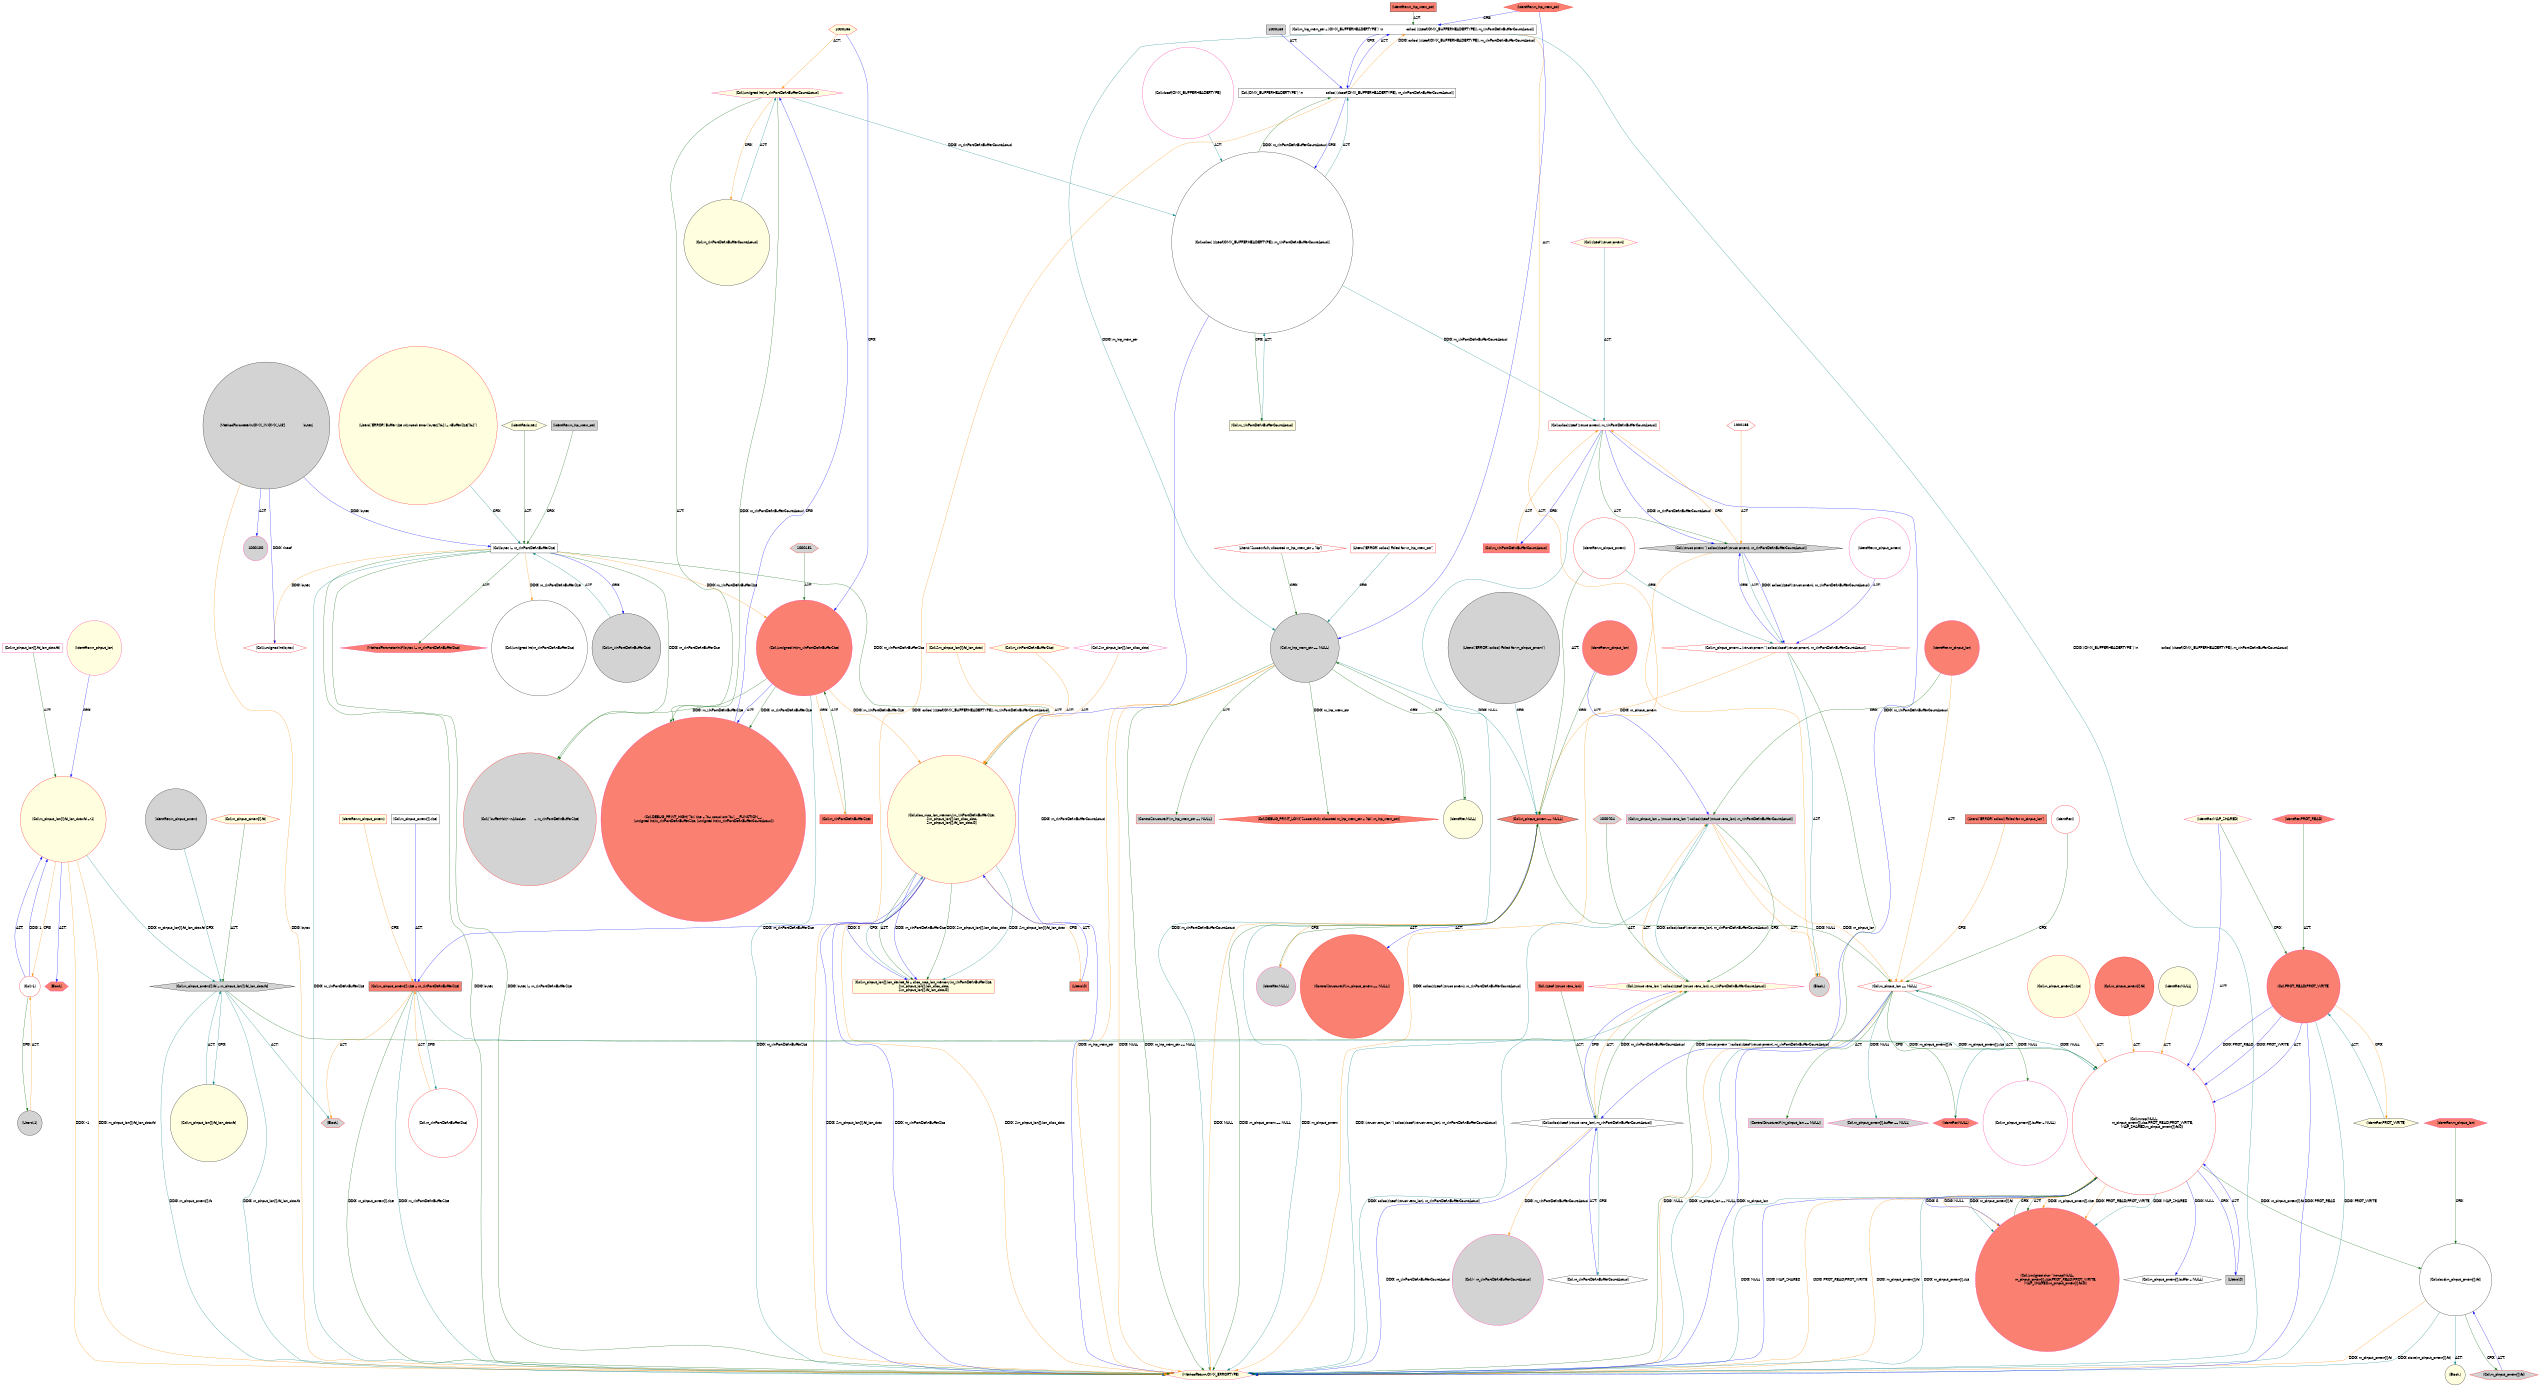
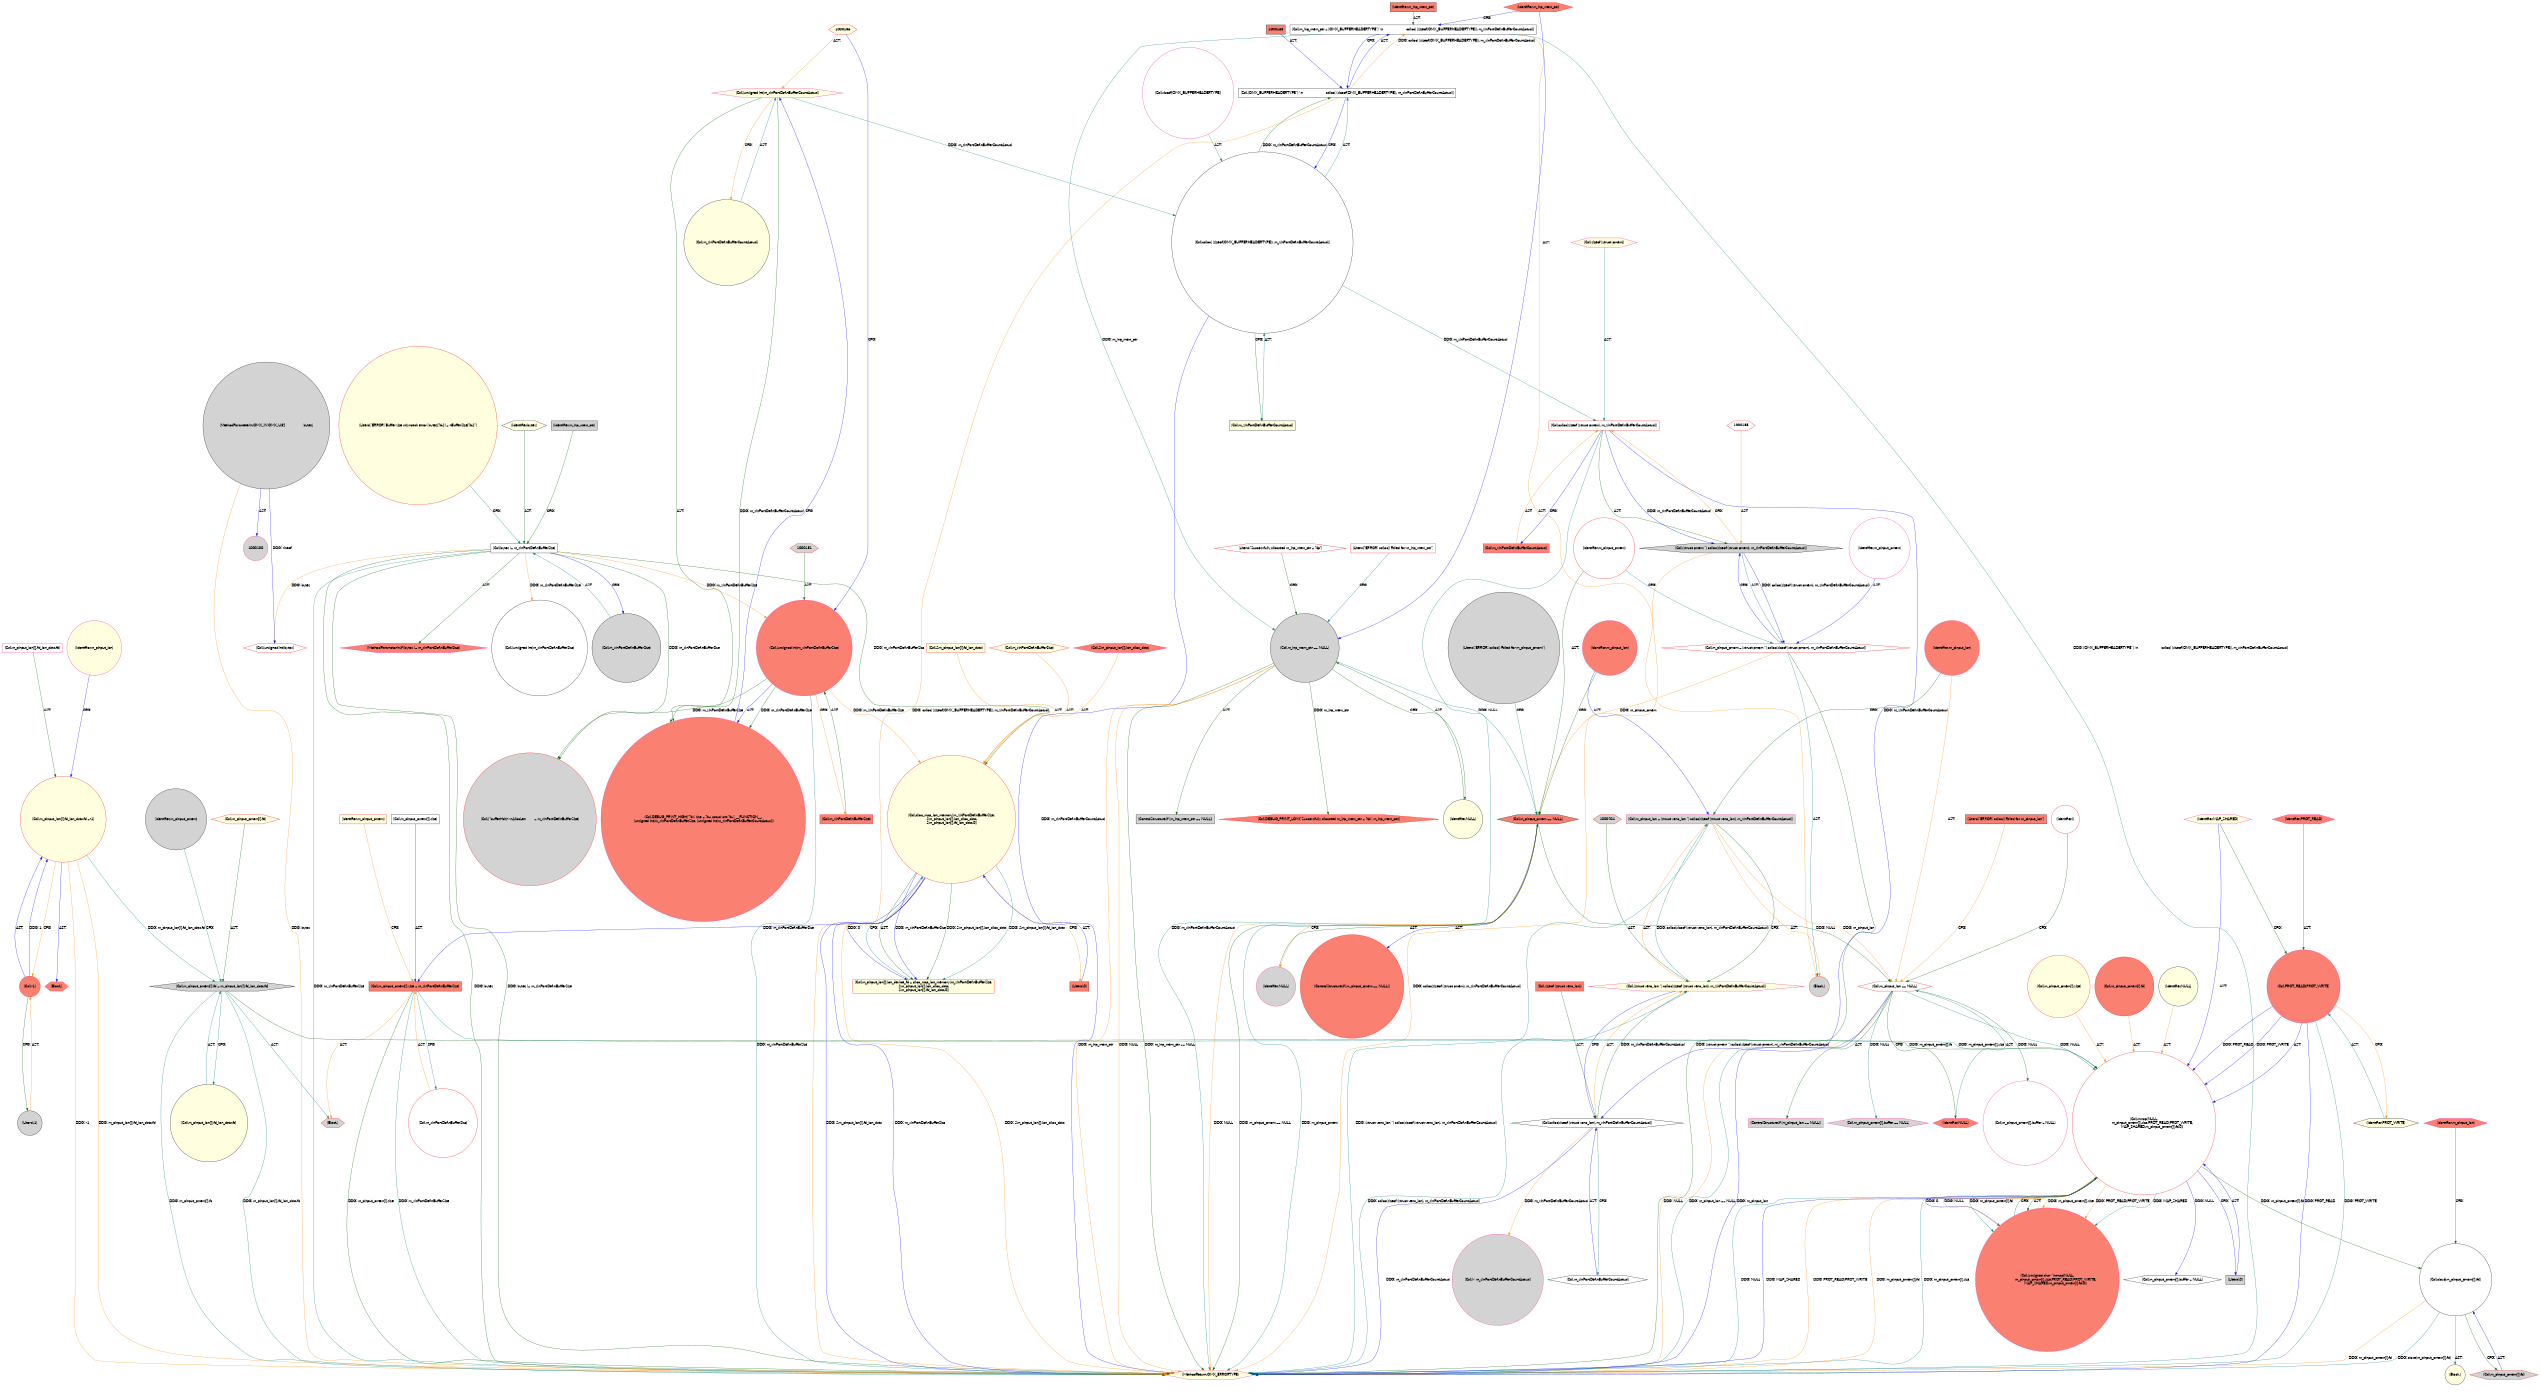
node "1000163": fillcolor lightgrey -> salmon
edge "(MethodParameterIn,OMX_IN OMX_U32                   bytes)" -> "(Call,bytes != m_sInPortDef.nBufferSize)": removed, label "DDG: bytes"
node "(Call,&m_pInput_ion[i].ion_alloc_data)": fillcolor white -> salmon
node "(ControlStructure,if (m_inp_mem_ptr == NULL))": color red -> black
node "(Call,-1)": fillcolor white -> salmon
